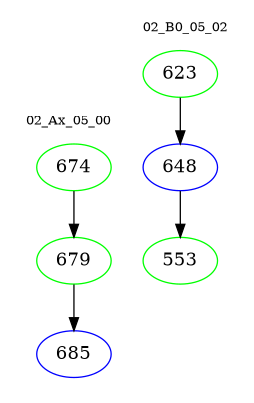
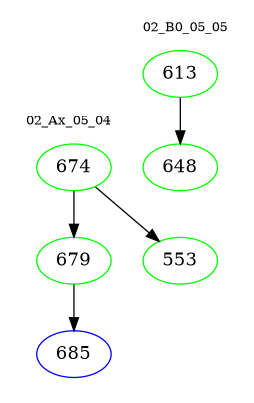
cluster "02_B0_05_02": label "02_B0_05_02" -> "02_B0_05_05"
node "623": label "623" -> "613"
cluster "02_Ax_05_00": label "02_Ax_05_00" -> "02_Ax_05_04"
node "648": color blue -> green
edge "648" -> "553": now "674" -> "553"
